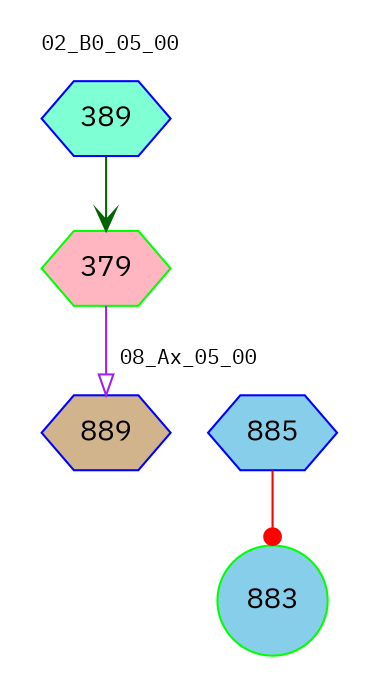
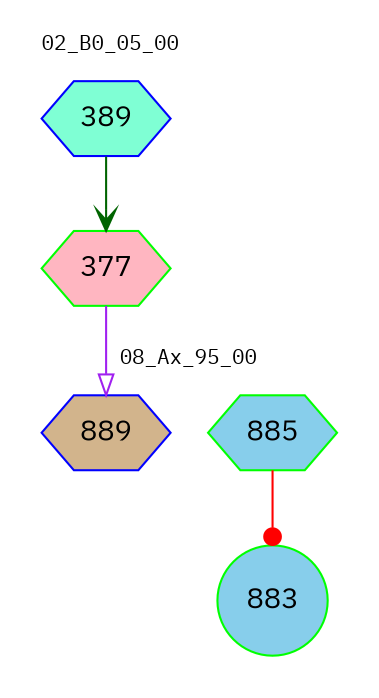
node "379": label "379" -> "377"
cluster "08_Ax_05_00": label "08_Ax_05_00" -> "08_Ax_95_00"
node "885": color blue -> green
